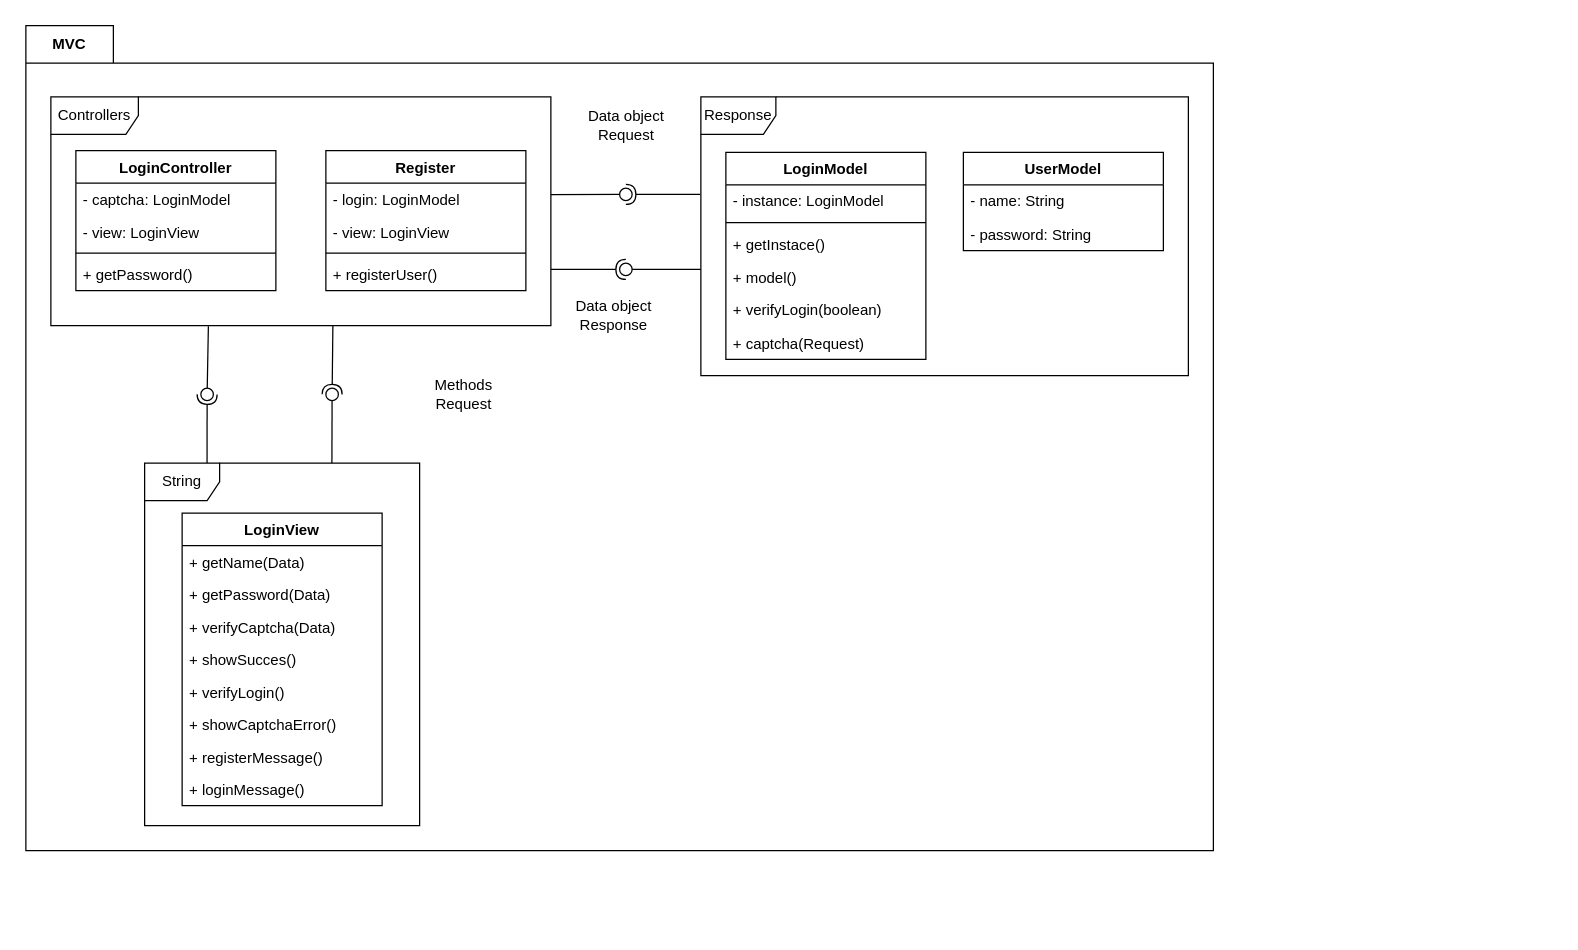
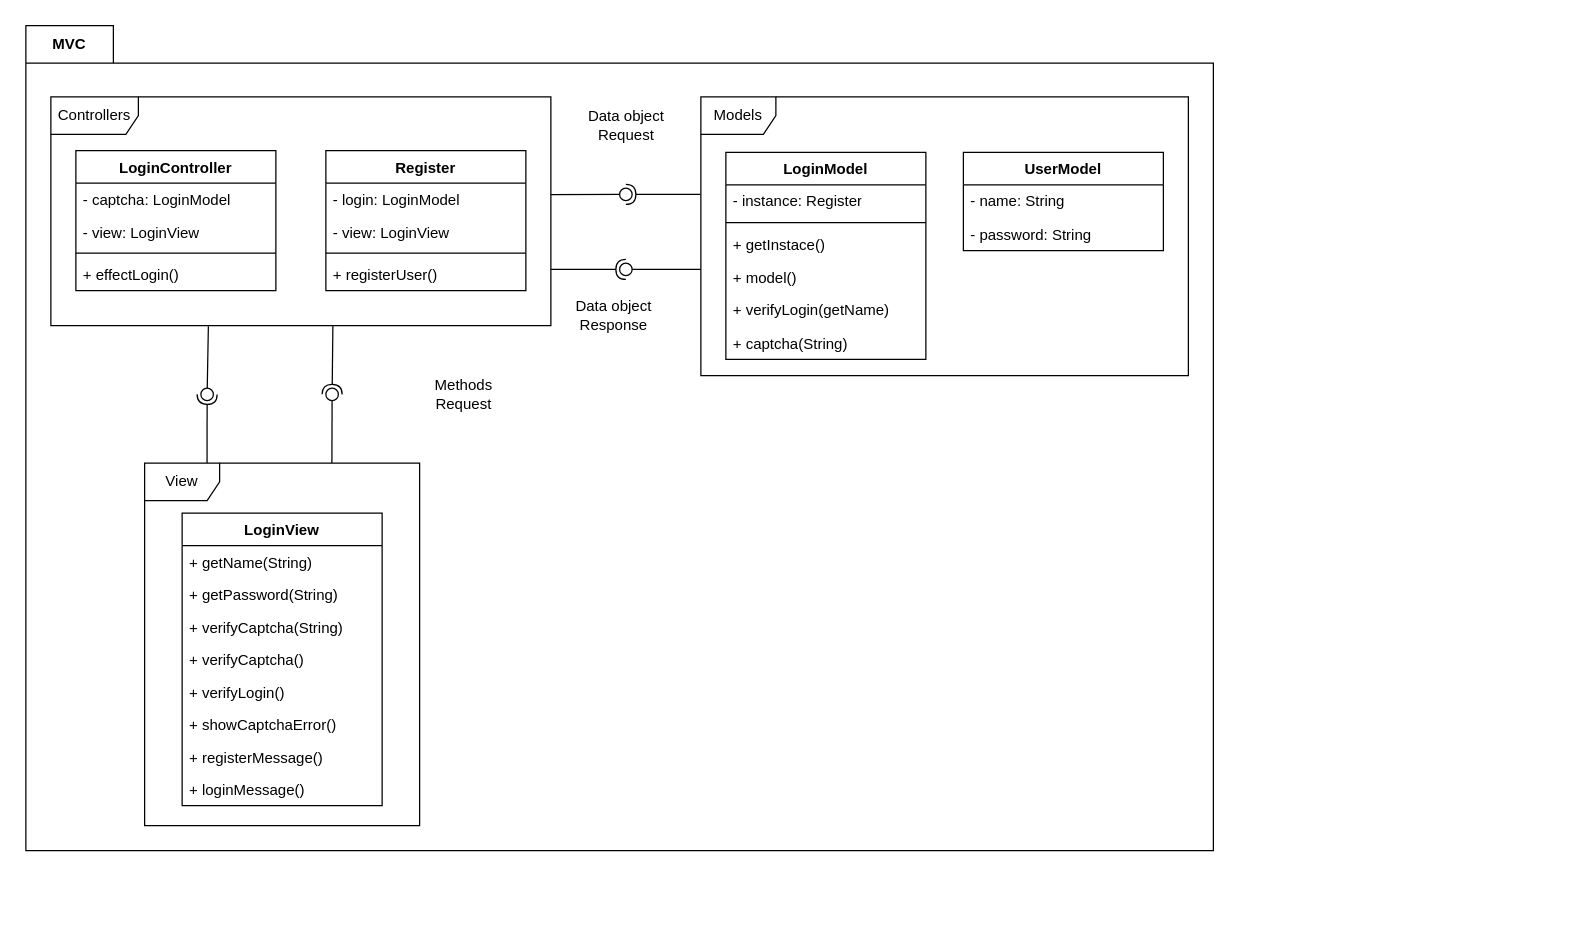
node "Response": label "Response" -> "Models"
node "- instance: LoginModel": label "- instance: LoginModel" -> "- instance: Register"
node "+ getPassword()": label "+ getPassword()" -> "+ effectLogin()"
node "+ verifyLogin(boolean)": label "+ verifyLogin(boolean)" -> "+ verifyLogin(getName)"
node "+ captcha(Request)": label "+ captcha(Request)" -> "+ captcha(String)"
node "String": label "String" -> "View"
node "+ getName(Data)": label "+ getName(Data)" -> "+ getName(String)"
node "+ getPassword(Data)": label "+ getPassword(Data)" -> "+ getPassword(String)"
node "+ verifyCaptcha(Data)": label "+ verifyCaptcha(Data)" -> "+ verifyCaptcha(String)"
node "+ showSucces()": label "+ showSucces()" -> "+ verifyCaptcha()"
